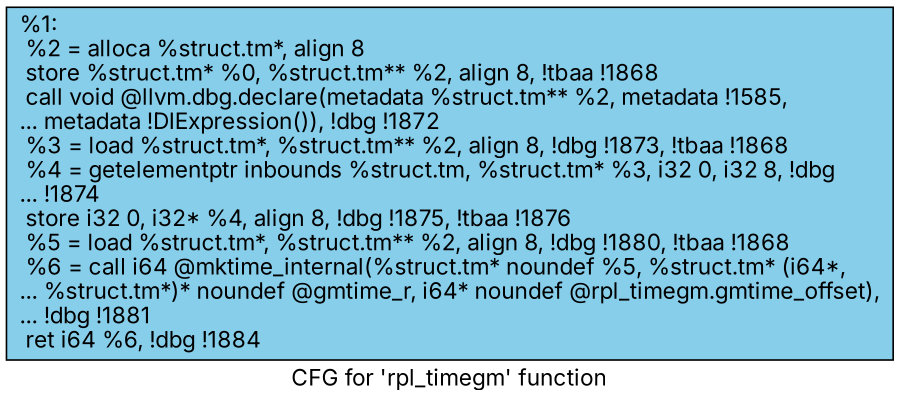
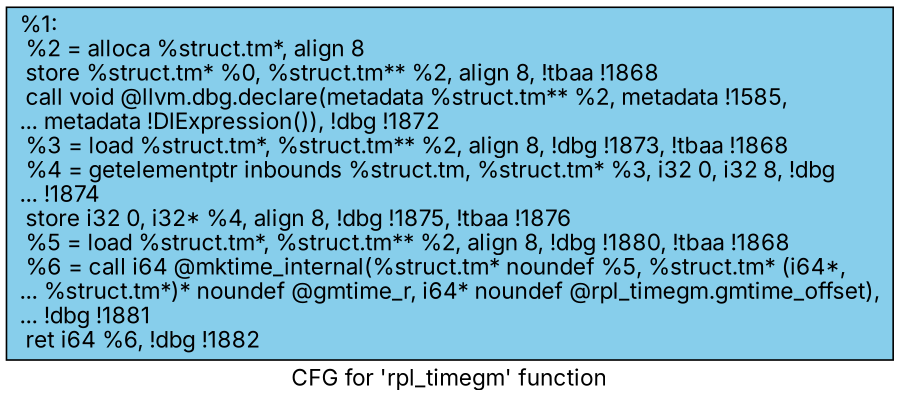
node "%1:": text "ret i64 %6, !dbg !1884" -> "ret i64 %6, !dbg !1882"
